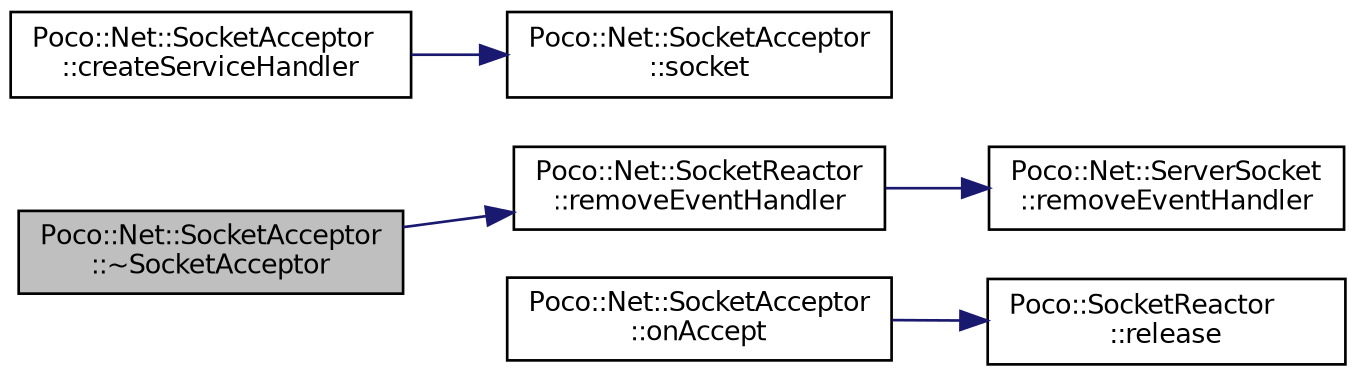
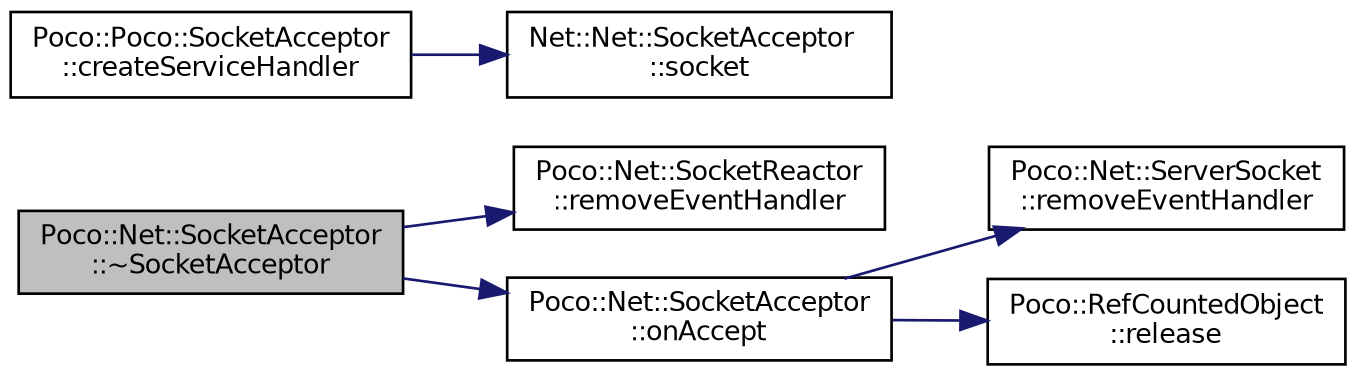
node "Poco::Net::SocketAcceptor ::createServiceHandler": label "Poco::Net::SocketAcceptor ::createServiceHandler" -> "Poco::Poco::SocketAcceptor ::createServiceHandler"
node "Poco::Net::SocketAcceptor ::socket": label "Poco::Net::SocketAcceptor ::socket" -> "Net::Net::SocketAcceptor ::socket"
edge "Poco::Net::SocketReactor ::removeEventHandler" -> "Poco::Net::ServerSocket ::removeEventHandler": now "Poco::Net::SocketAcceptor ::onAccept" -> "Poco::Net::ServerSocket ::removeEventHandler"
edge "Poco::Net::SocketAcceptor ::~SocketAcceptor" -> "Poco::Net::SocketAcceptor ::onAccept": added
node "Poco::SocketReactor ::release": label "Poco::SocketReactor ::release" -> "Poco::RefCountedObject ::release"
